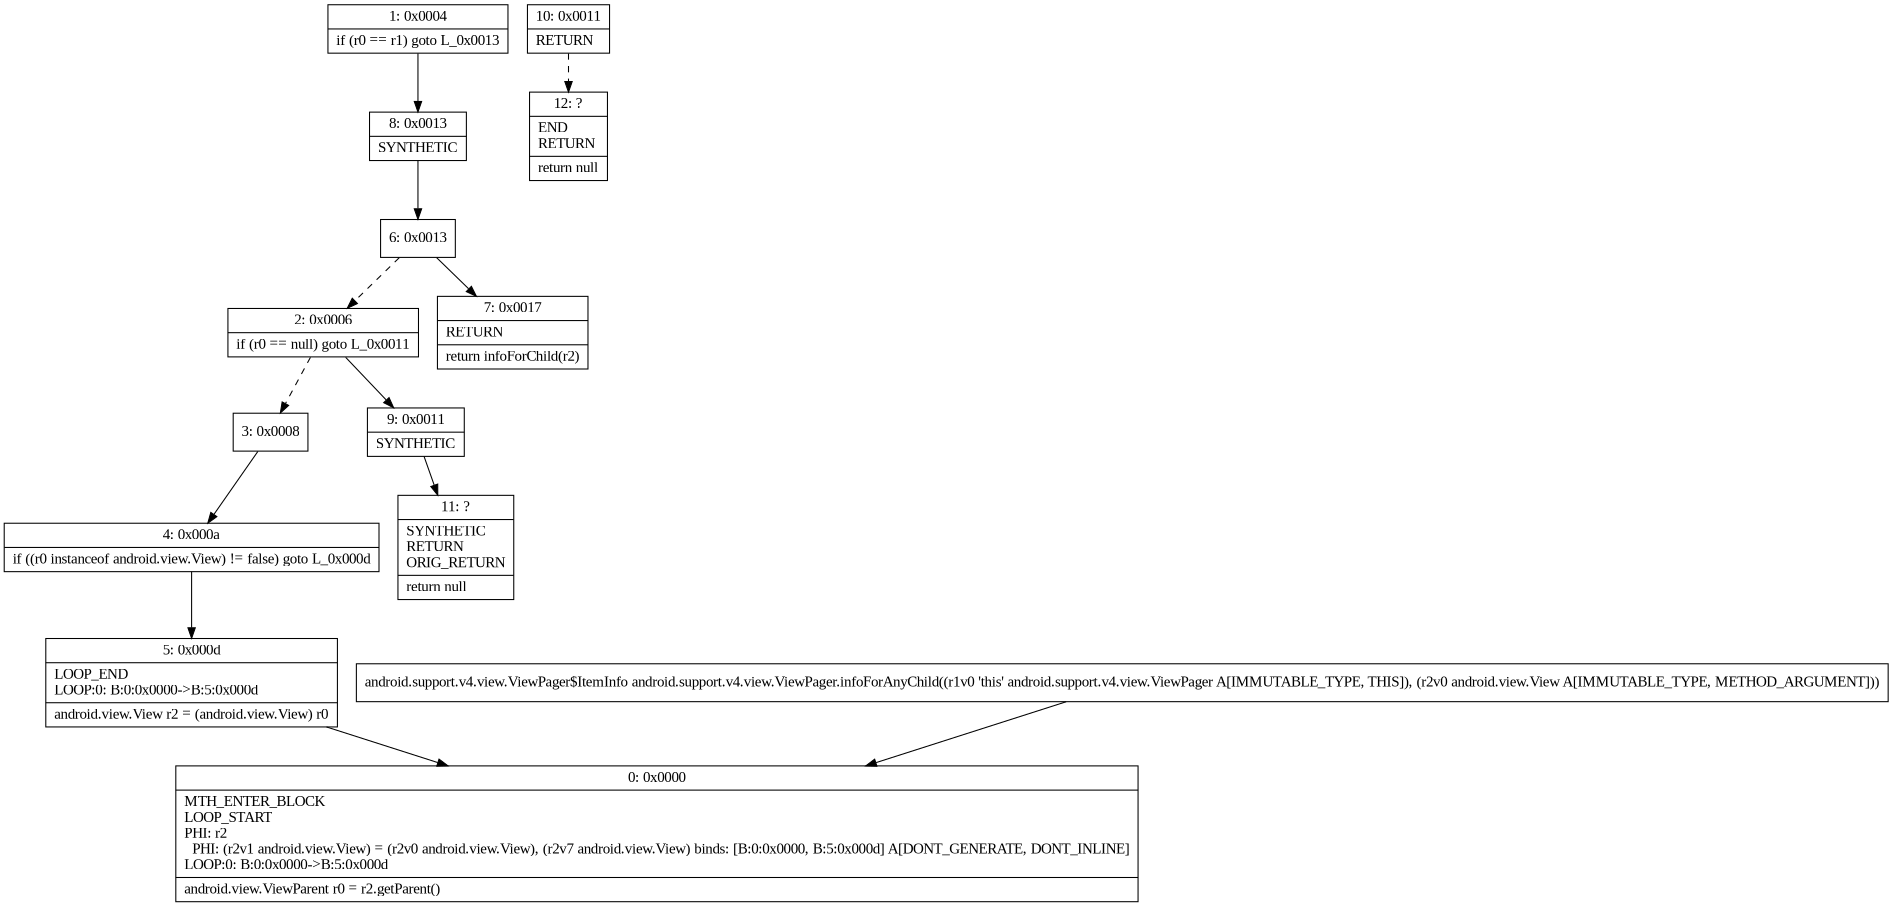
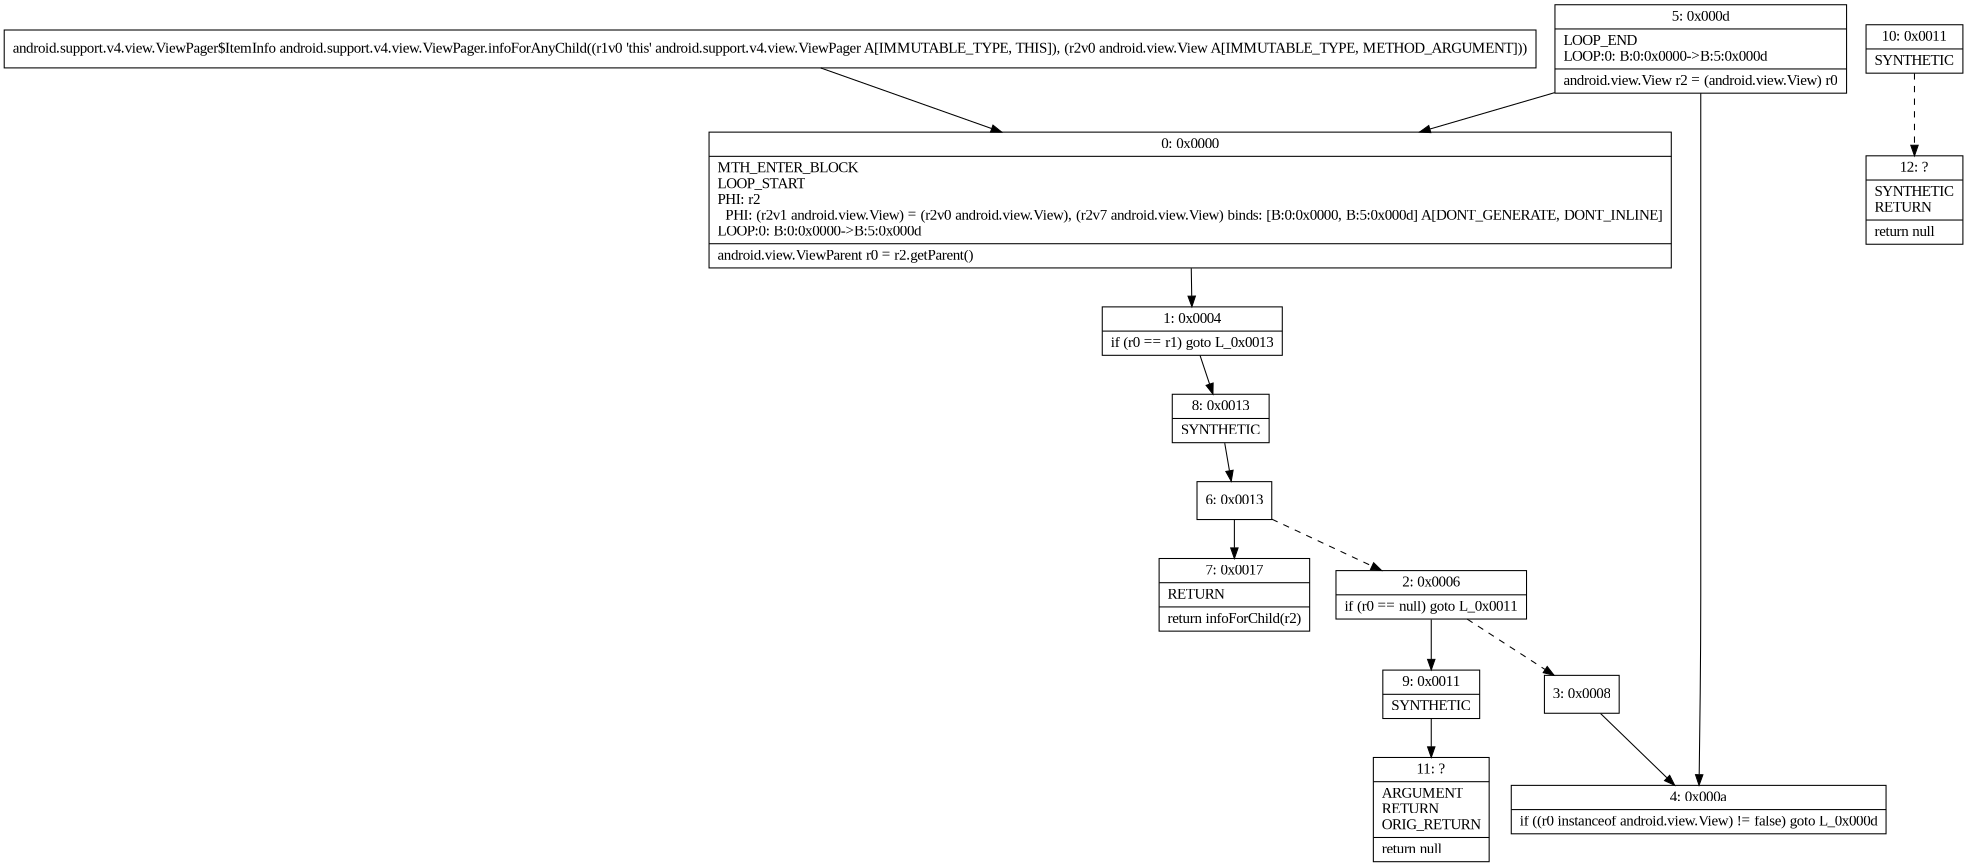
node "10: 0x0011": text "RETURN" -> "SYNTHETIC"
node "12: ?": text "END" -> "SYNTHETIC"
edge "0: 0x0000" -> "1: 0x0004": added
node "11: ?": text "SYNTHETIC" -> "ARGUMENT"
edge "4: 0x000a" -> "5: 0x000d": reversed
